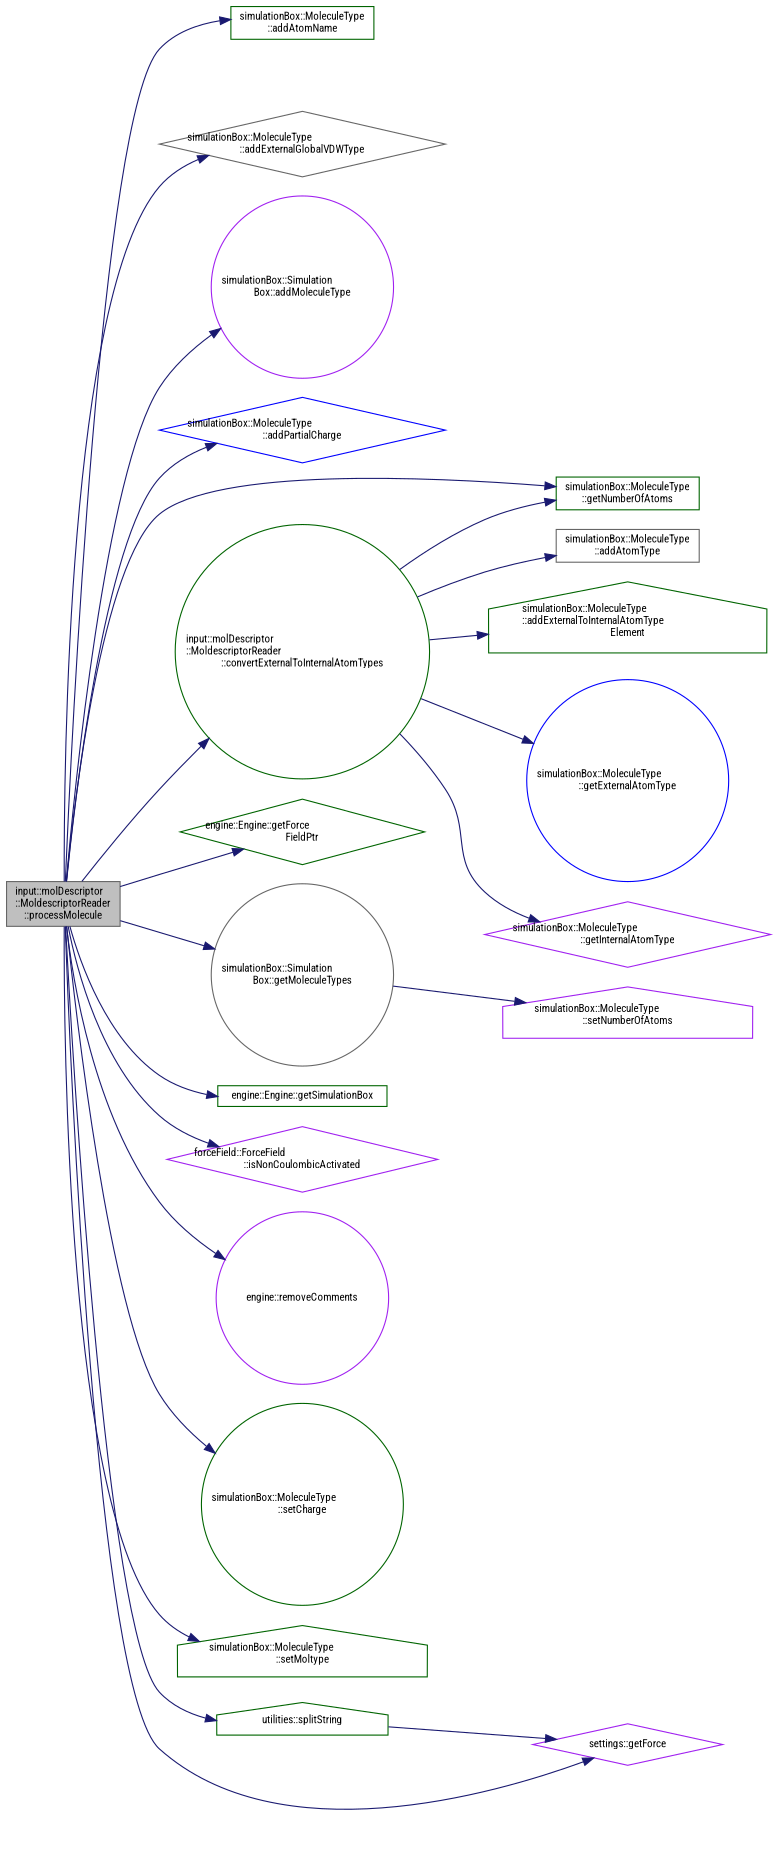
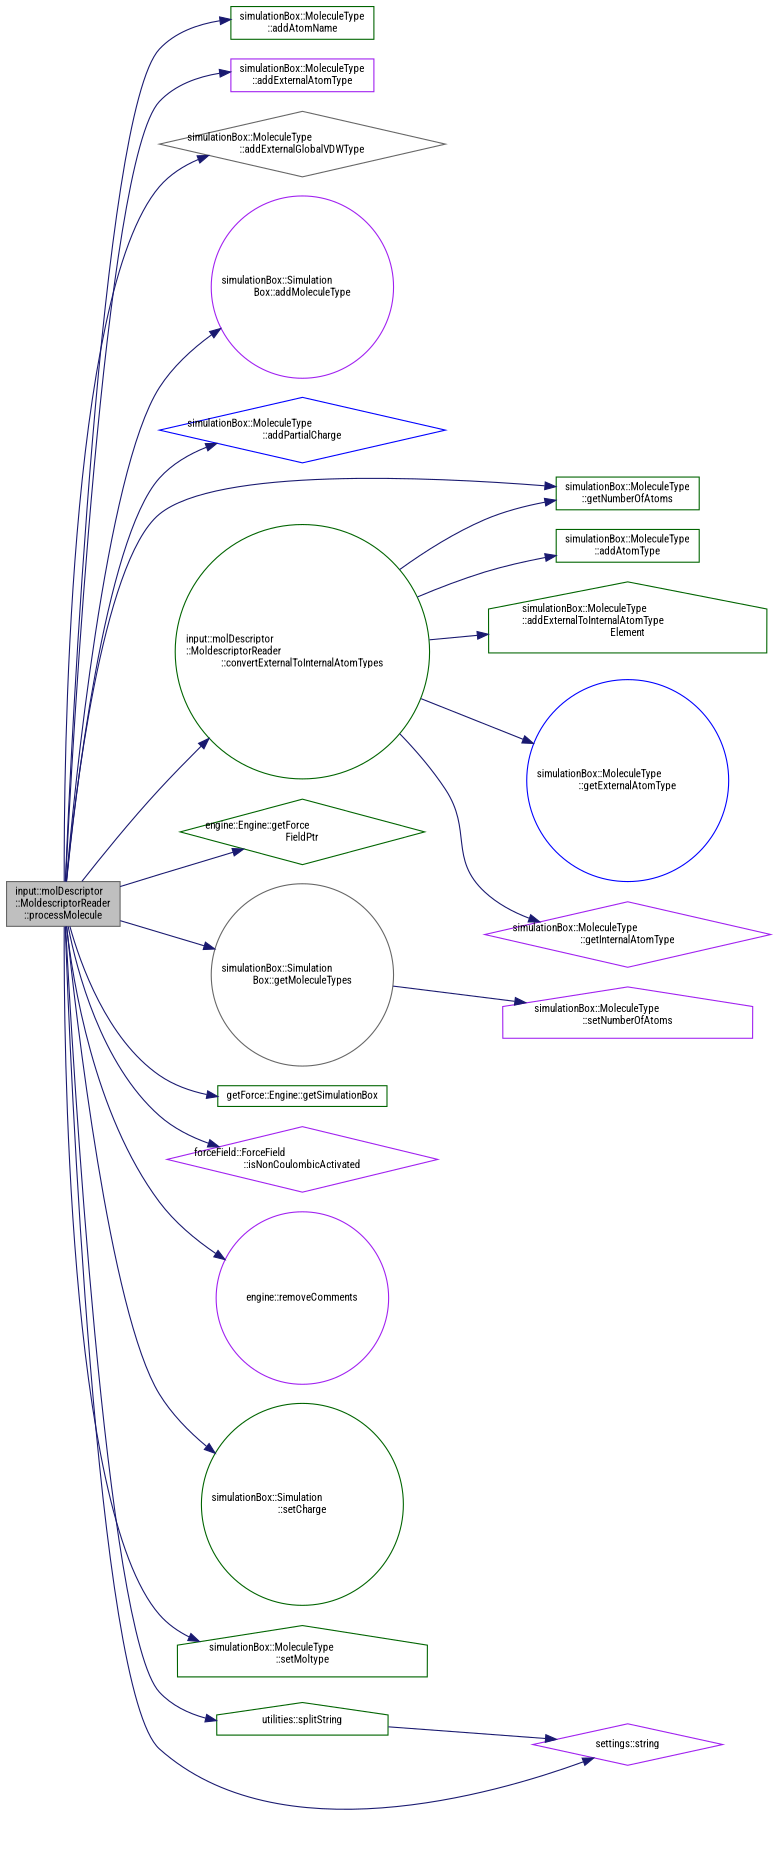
node "simulationBox::MoleculeType ::addExternalAtomType": added
node "simulationBox::MoleculeType ::addAtomType": color gray40 -> darkgreen
node "engine::Engine::getSimulationBox": label "engine::Engine::getSimulationBox" -> "getForce::Engine::getSimulationBox"
node "simulationBox::MoleculeType ::setCharge": label "simulationBox::MoleculeType ::setCharge" -> "simulationBox::Simulation ::setCharge"
node "settings::getForce": label "settings::getForce" -> "settings::string"
